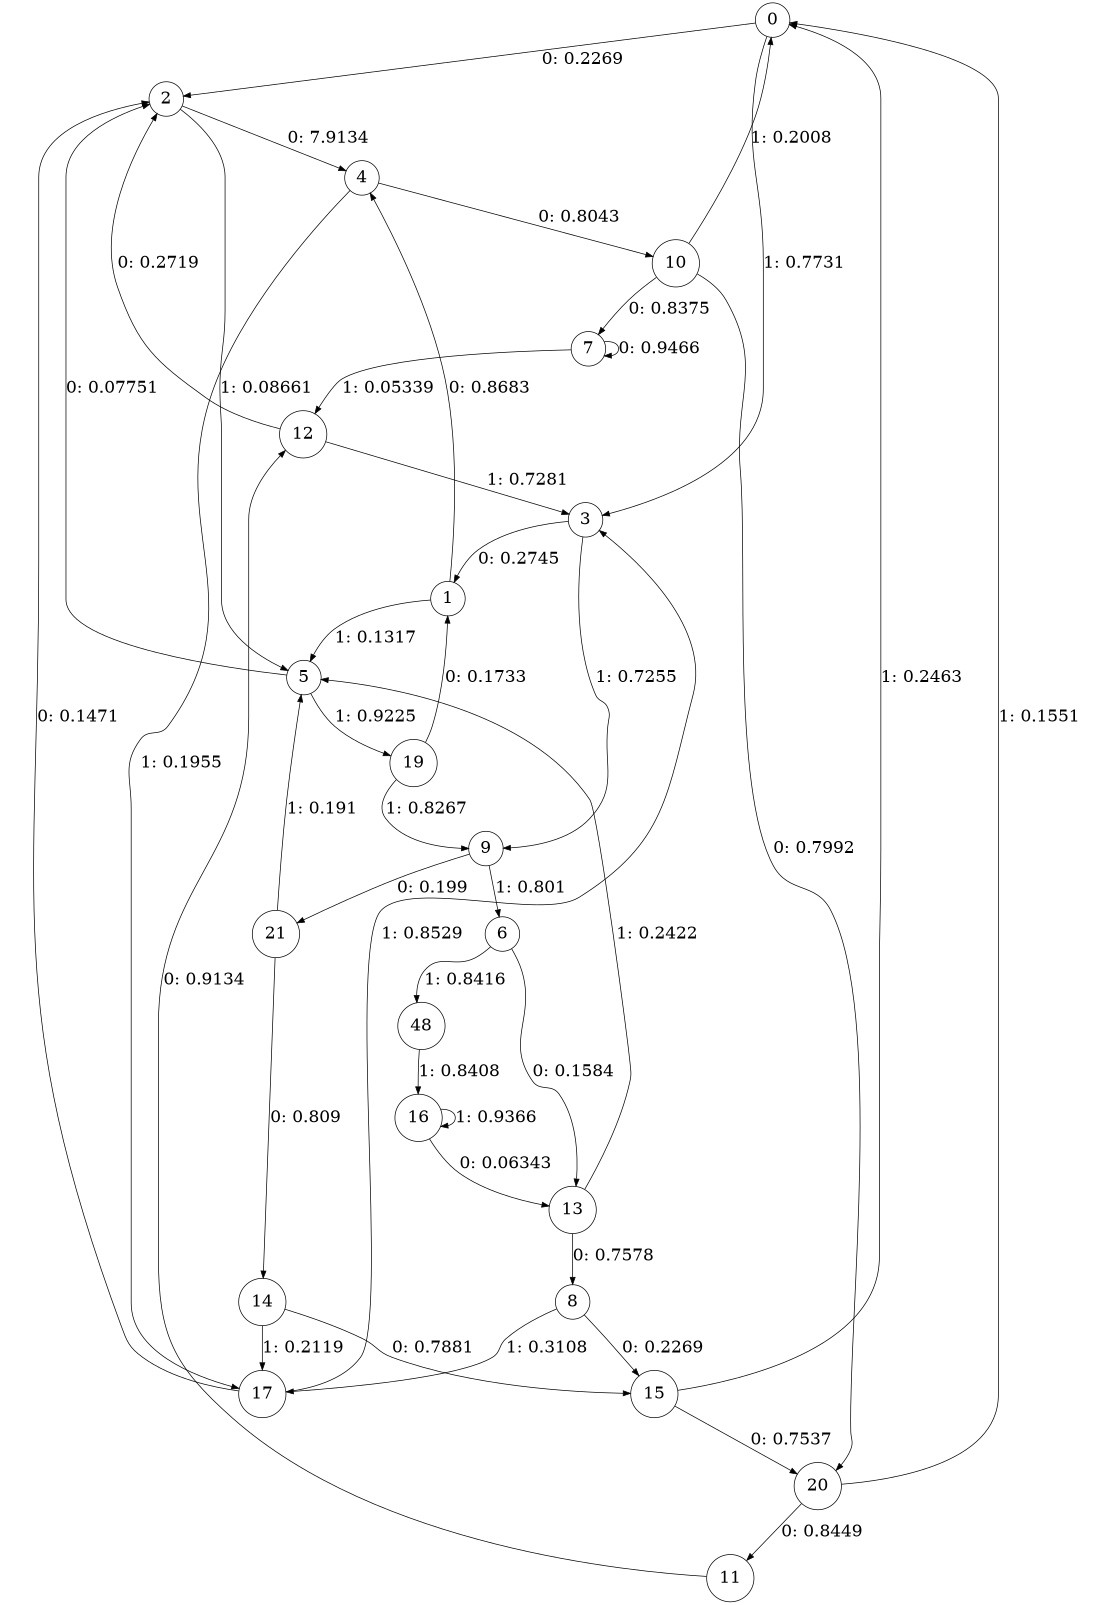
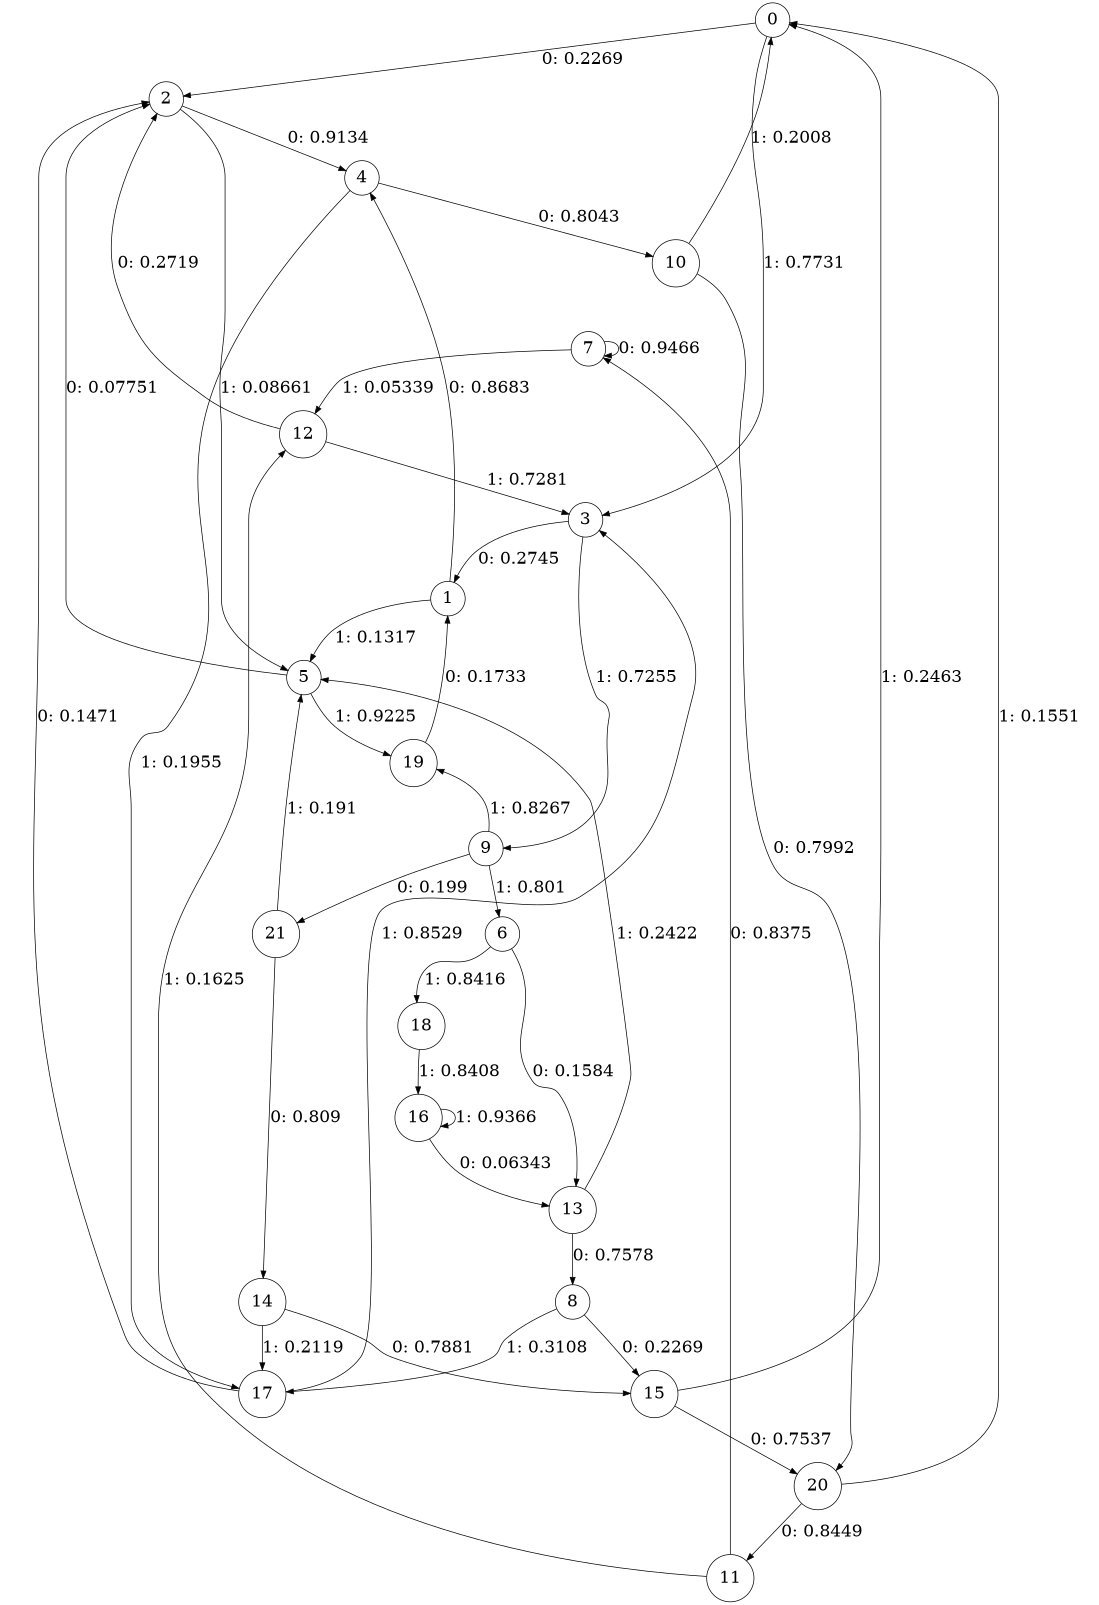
edge "2" -> "4": label "0: 7.9134   " -> "0: 0.9134   "
edge "10" -> "7": now "11" -> "7"
edge "19" -> "9": reversed
edge "11" -> "12": label "0: 0.9134   " -> "1: 0.1625   "
node "48": label "48" -> "18"
